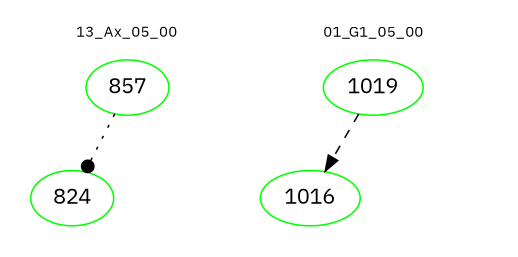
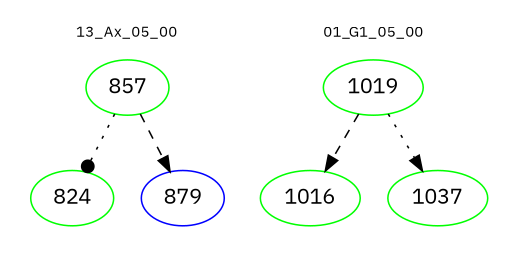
node "879": added
node "1037": added
